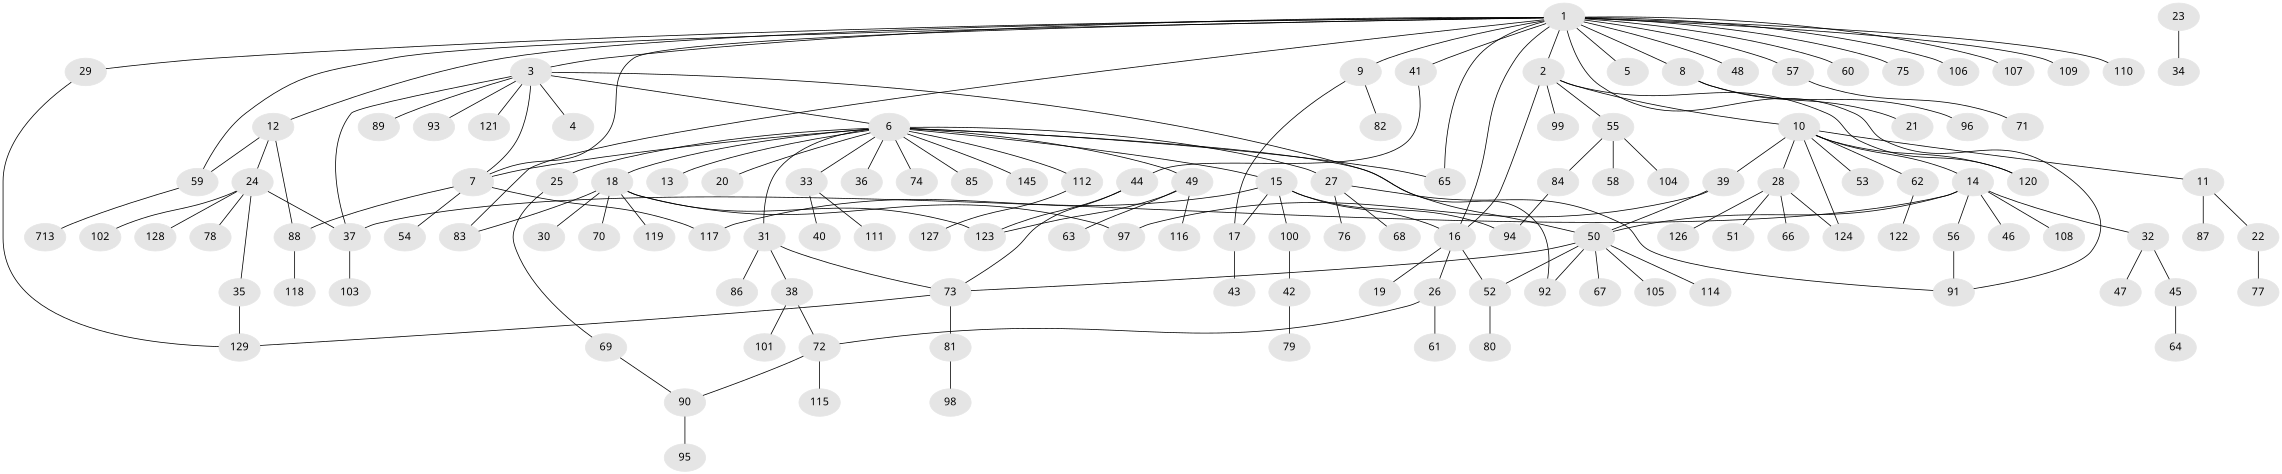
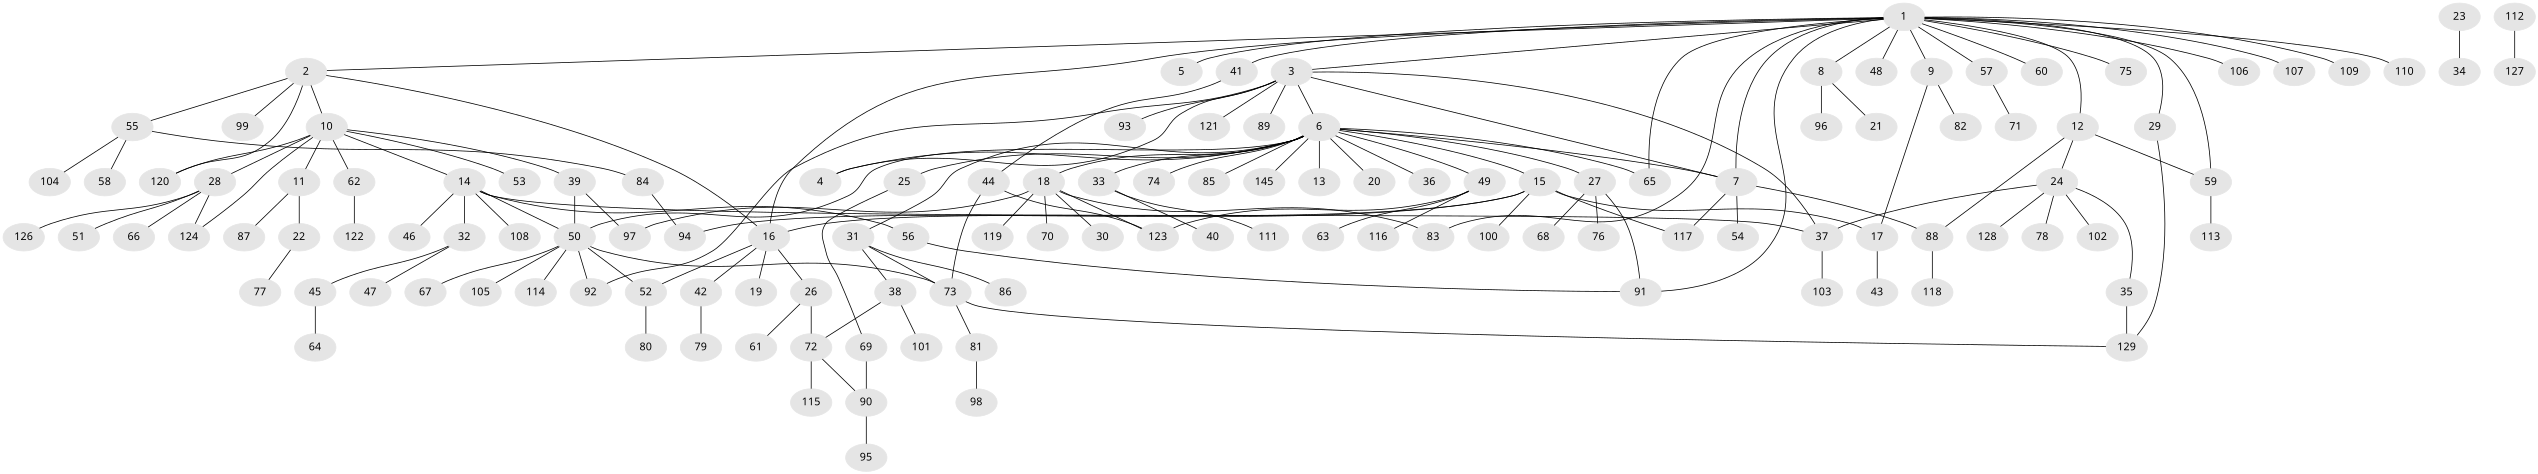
edge "6" -- "112": now "6" -- "4"
node "713": label "713" -> "113"
edge "100" -- "42": now "16" -- "42"
